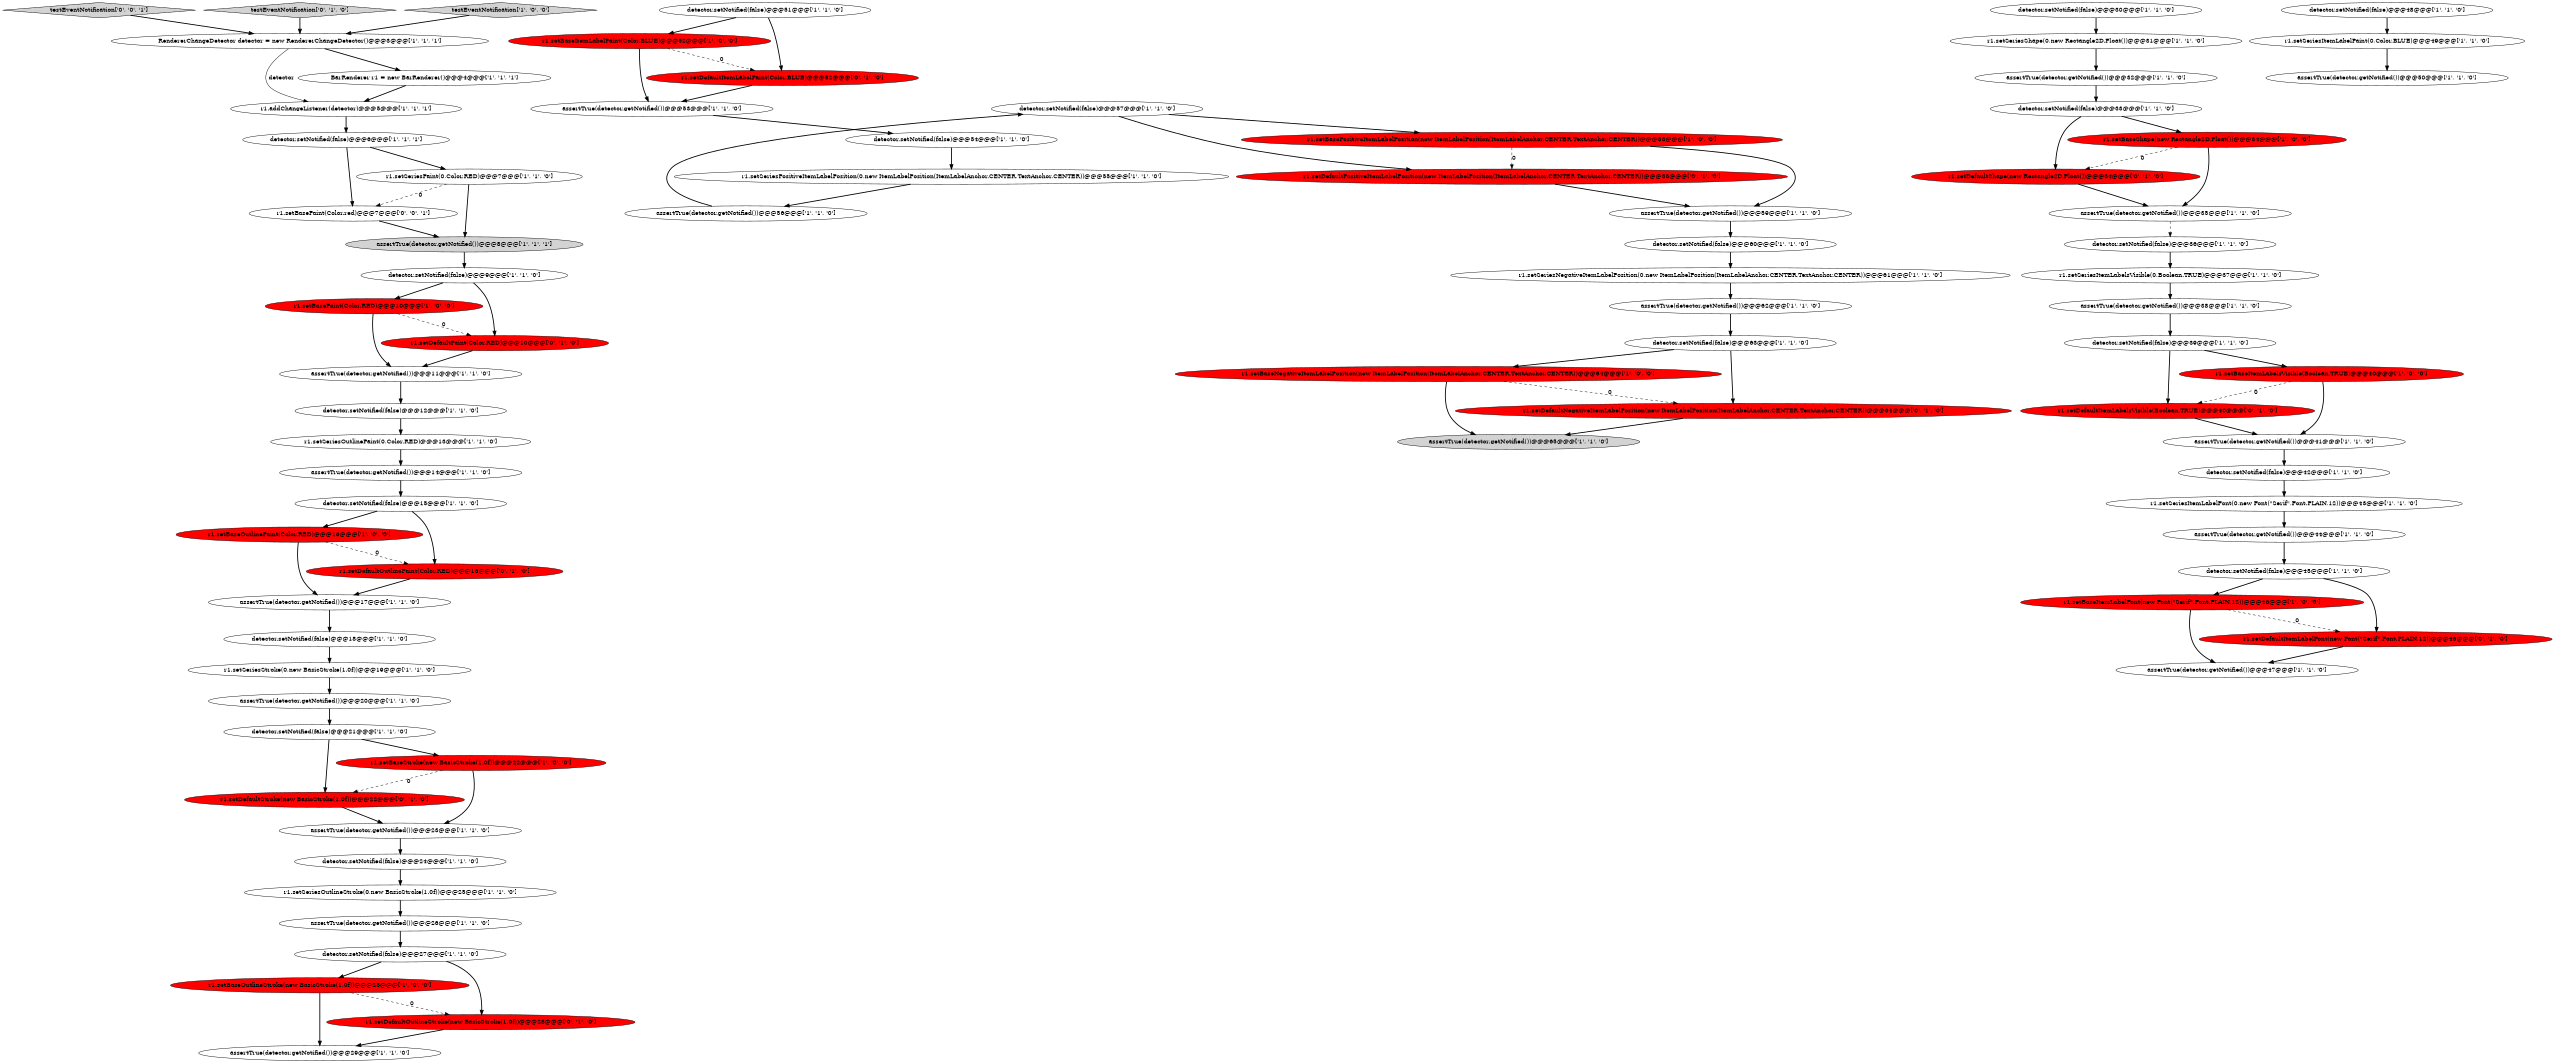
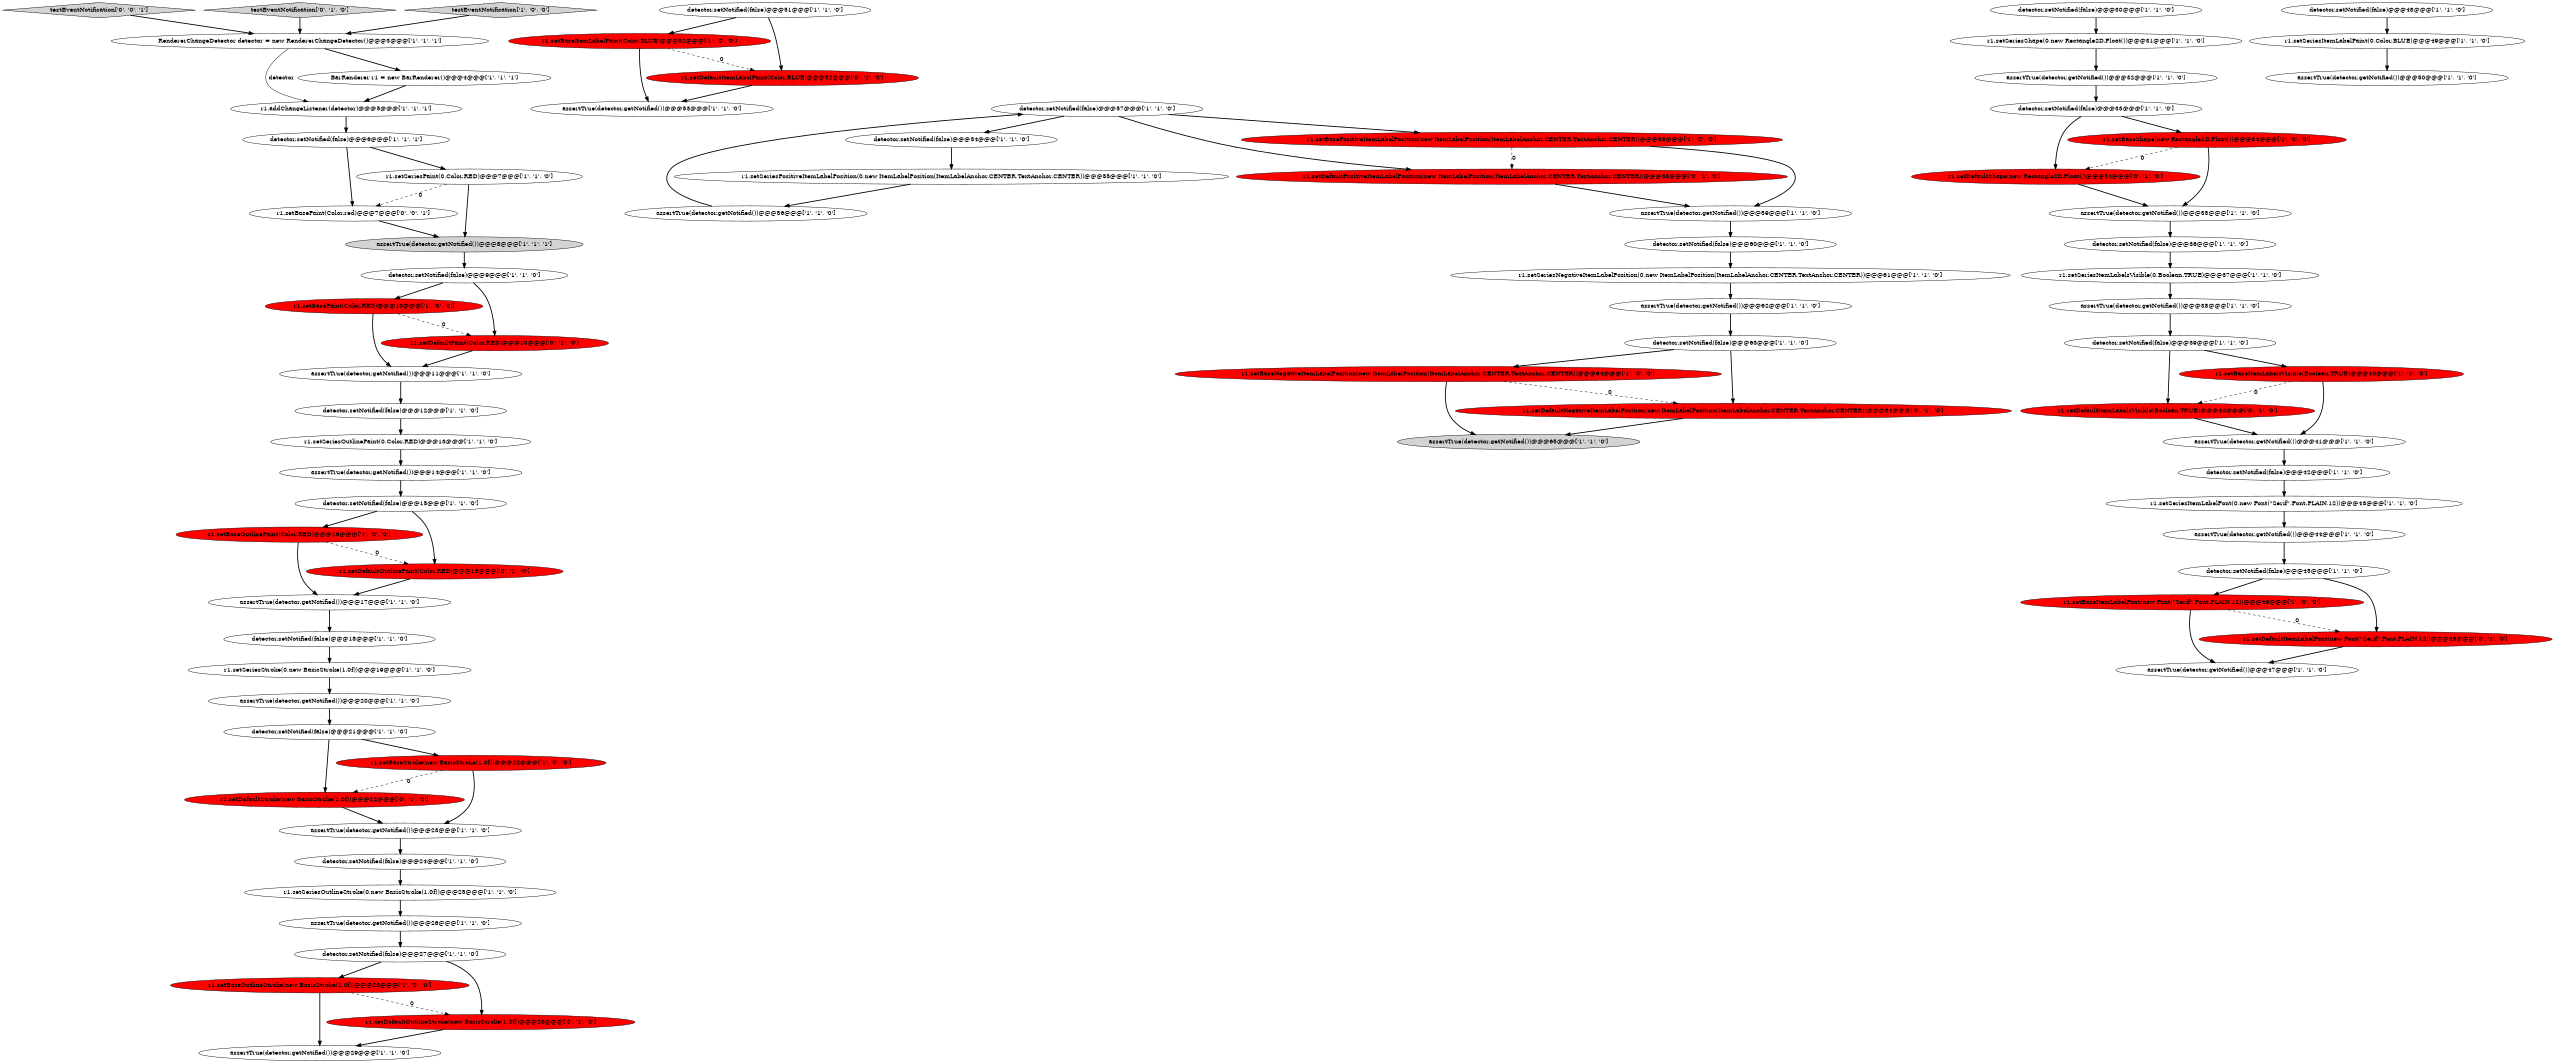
edge "assertTrue(detector.getNotified())@@@53@@@['1', '1', '0']" -> "detector.setNotified(false)@@@54@@@['1', '1', '0']": now "detector.setNotified(false)@@@57@@@['1', '1', '0']" -> "detector.setNotified(false)@@@54@@@['1', '1', '0']"
edge "assertTrue(detector.getNotified())@@@35@@@['1', '1', '0']" -> "detector.setNotified(false)@@@36@@@['1', '1', '0']": style dashed -> bold
